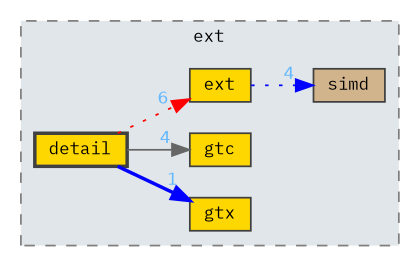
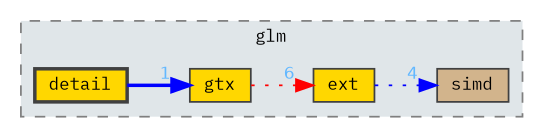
cluster "ext": label "ext" -> "glm"
edge "detail" -> "ext": now "gtx" -> "ext"
node "gtc": removed
